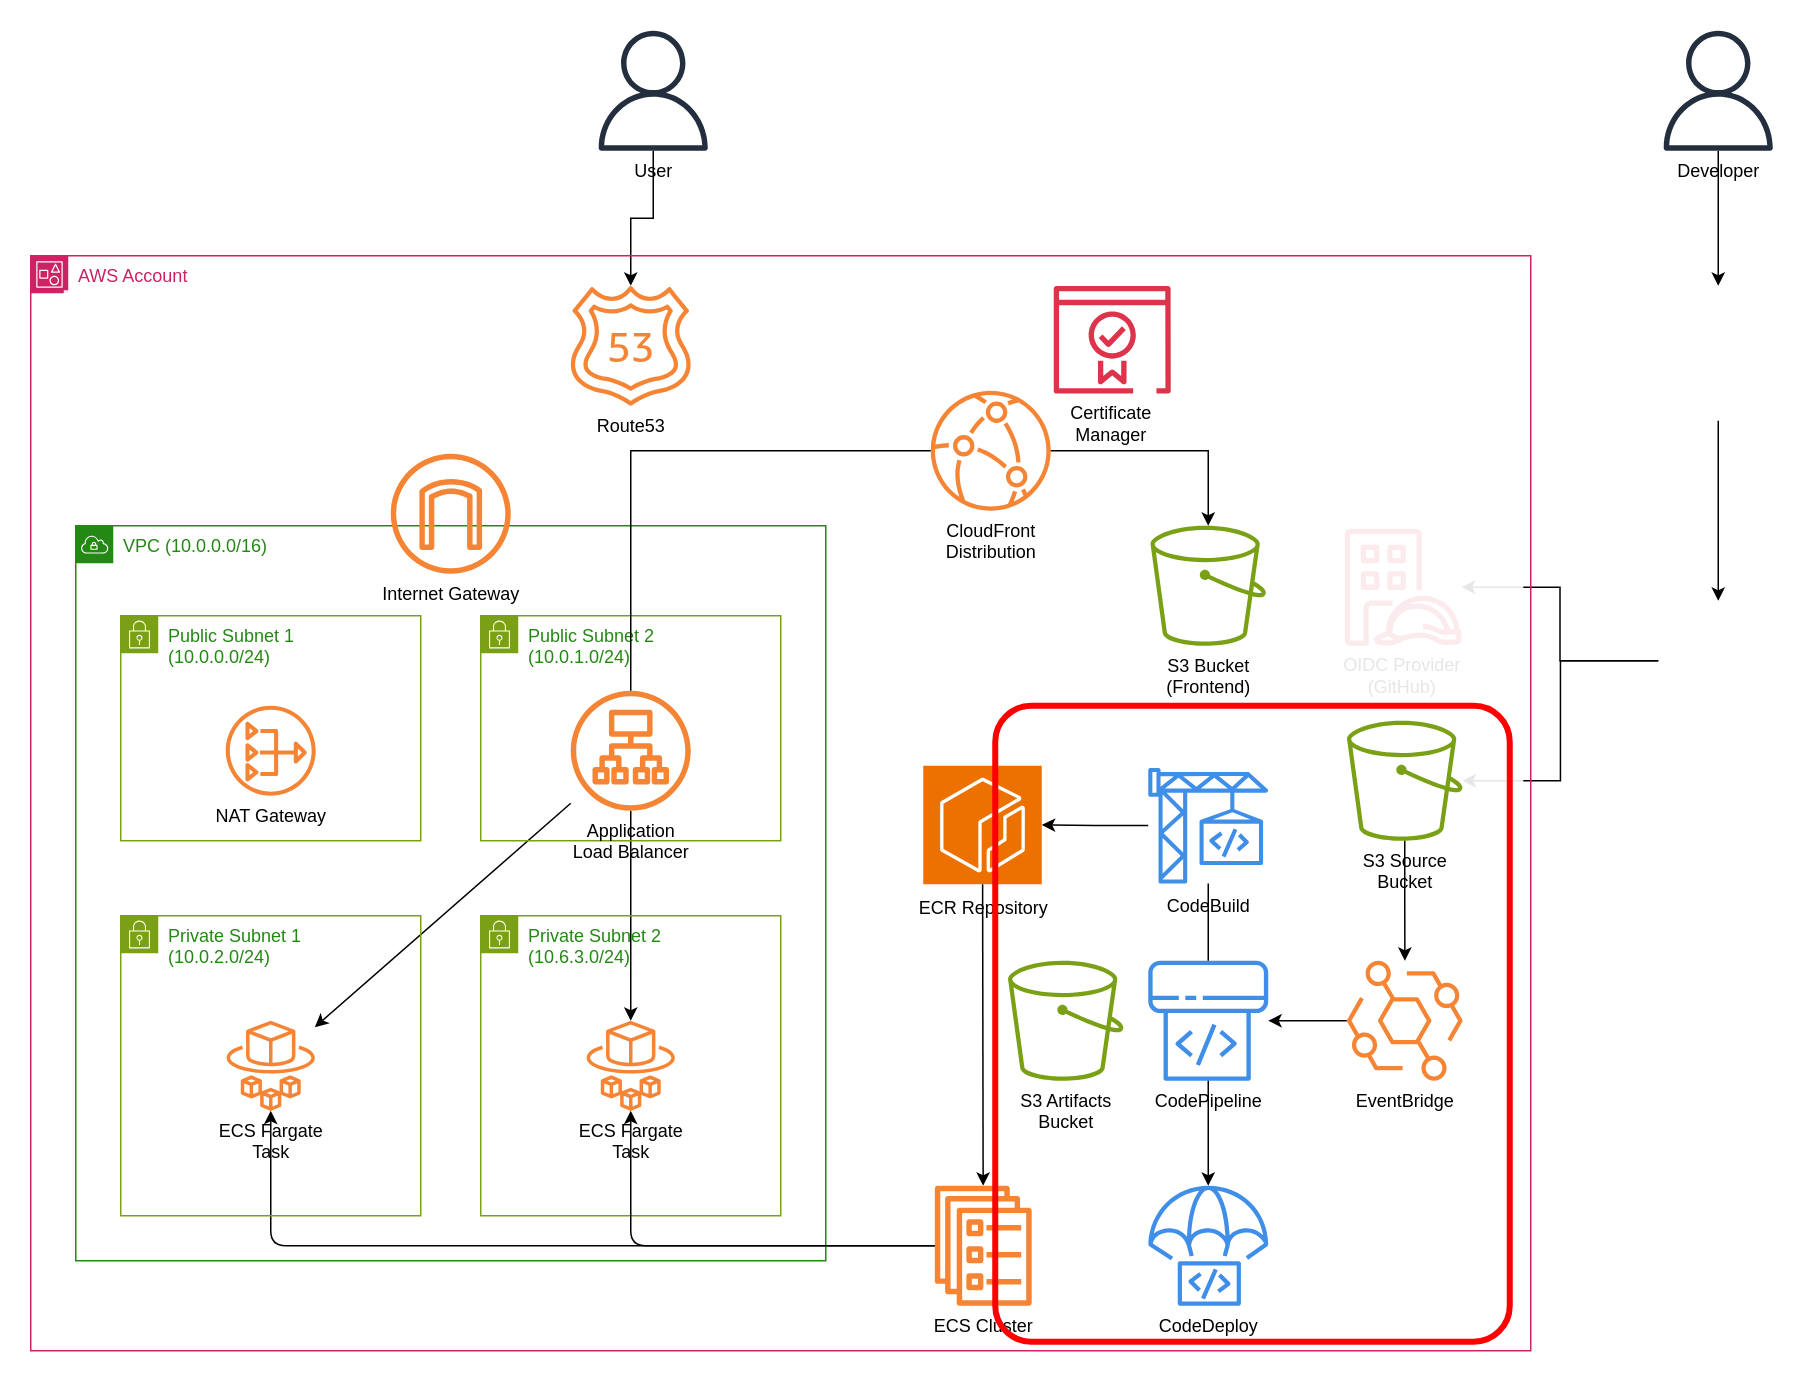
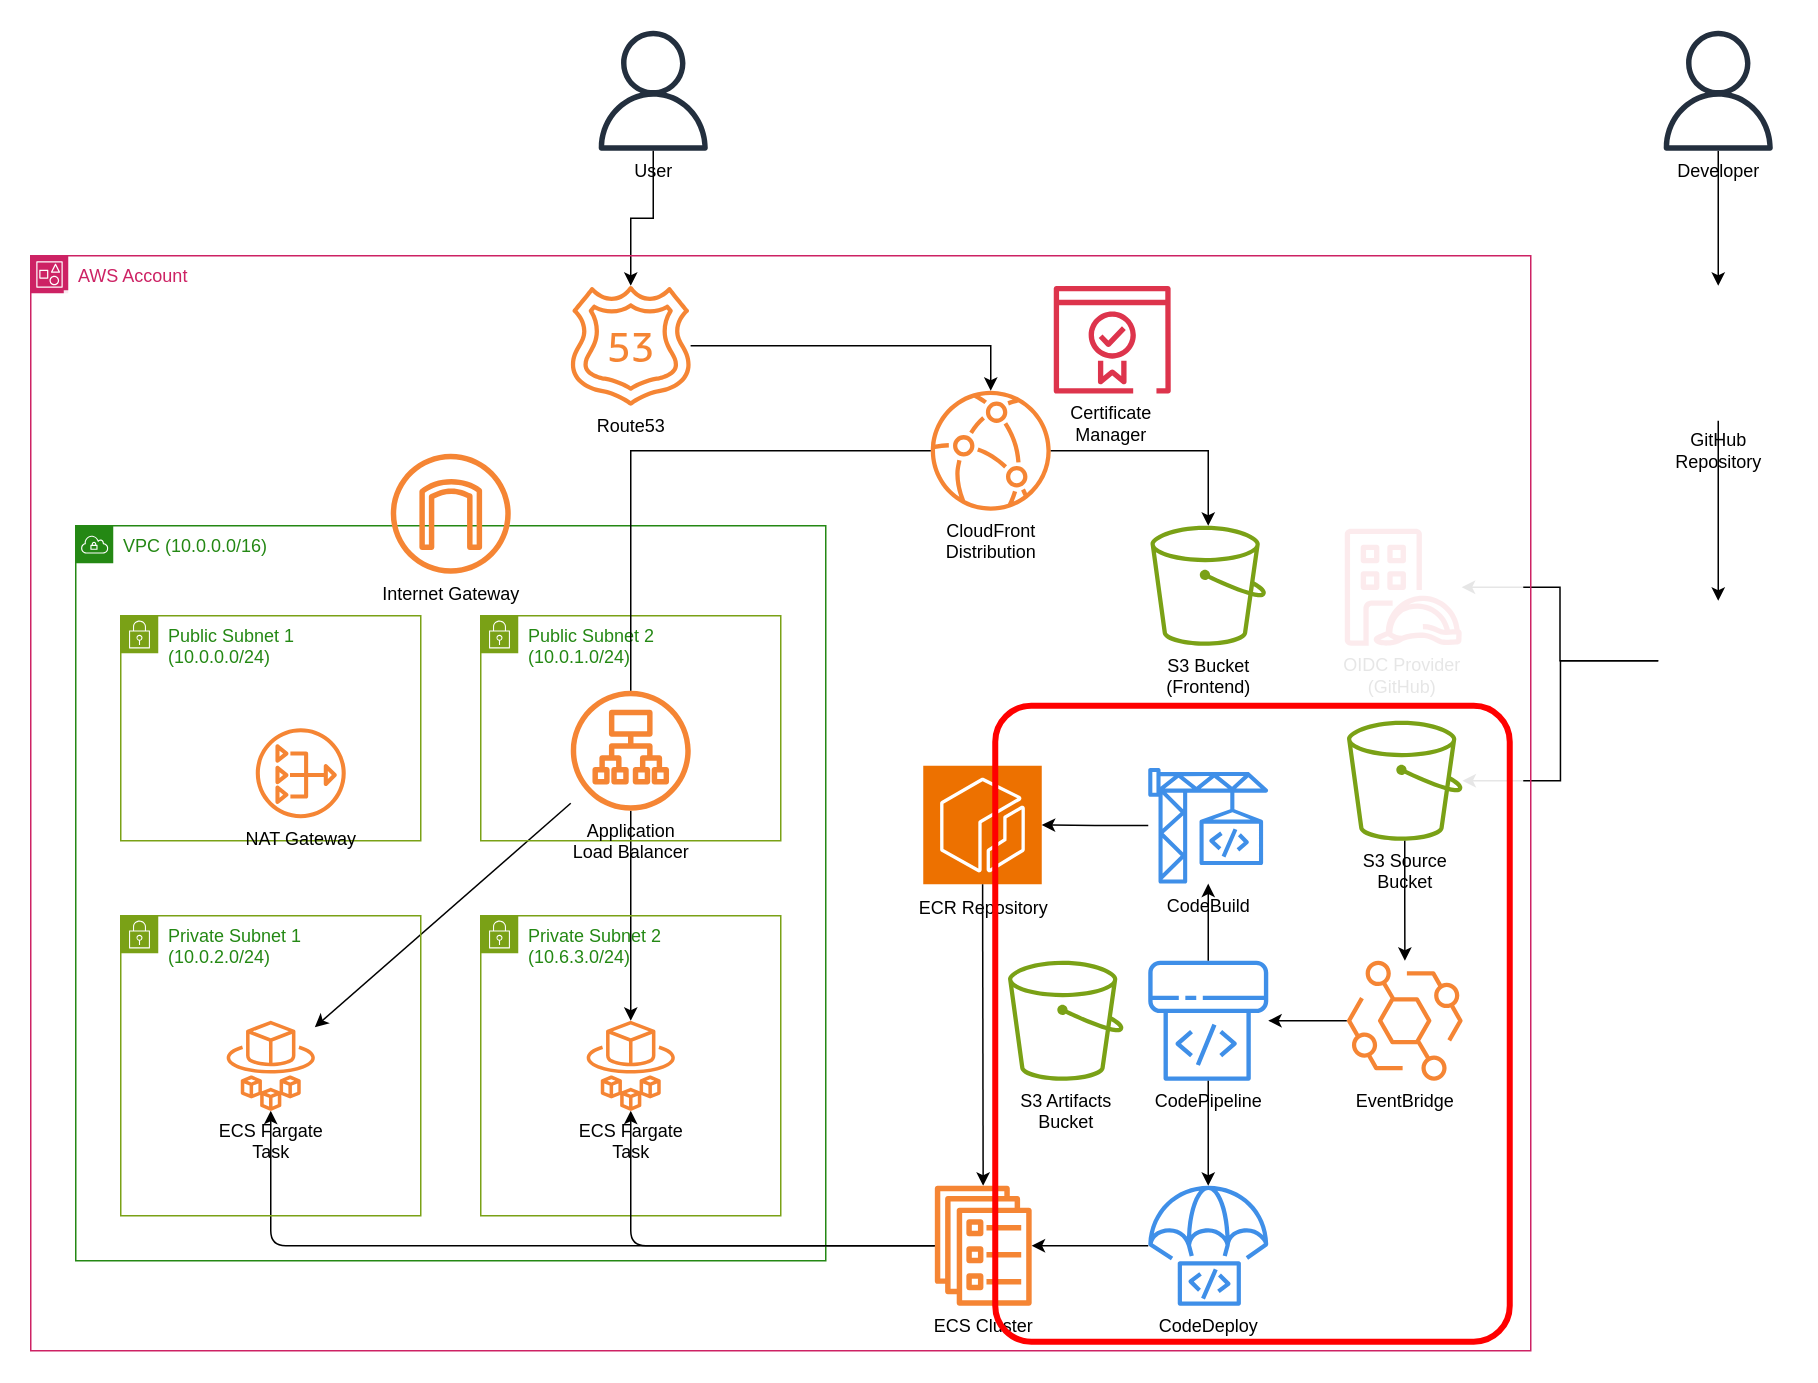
edge "Route53" -> "CloudFront Distribution": added
node "GitHub Repository": added
node "NAT Gateway": moved (271, 751) -> (301, 773)
edge "CodeBuild" -- "CodePipeline": arrowhead none -> classic
edge "CodeDeploy" -> "ECS Cluster": added
